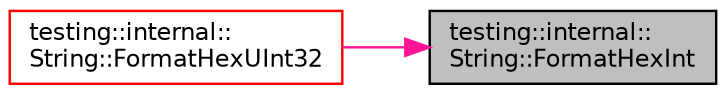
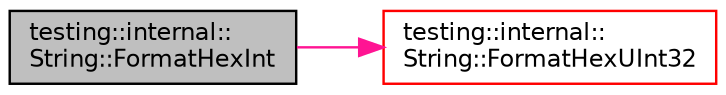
edge "testing::internal:: String::FormatHexUInt32" -> "testing::internal:: String::FormatHexInt": reversed
